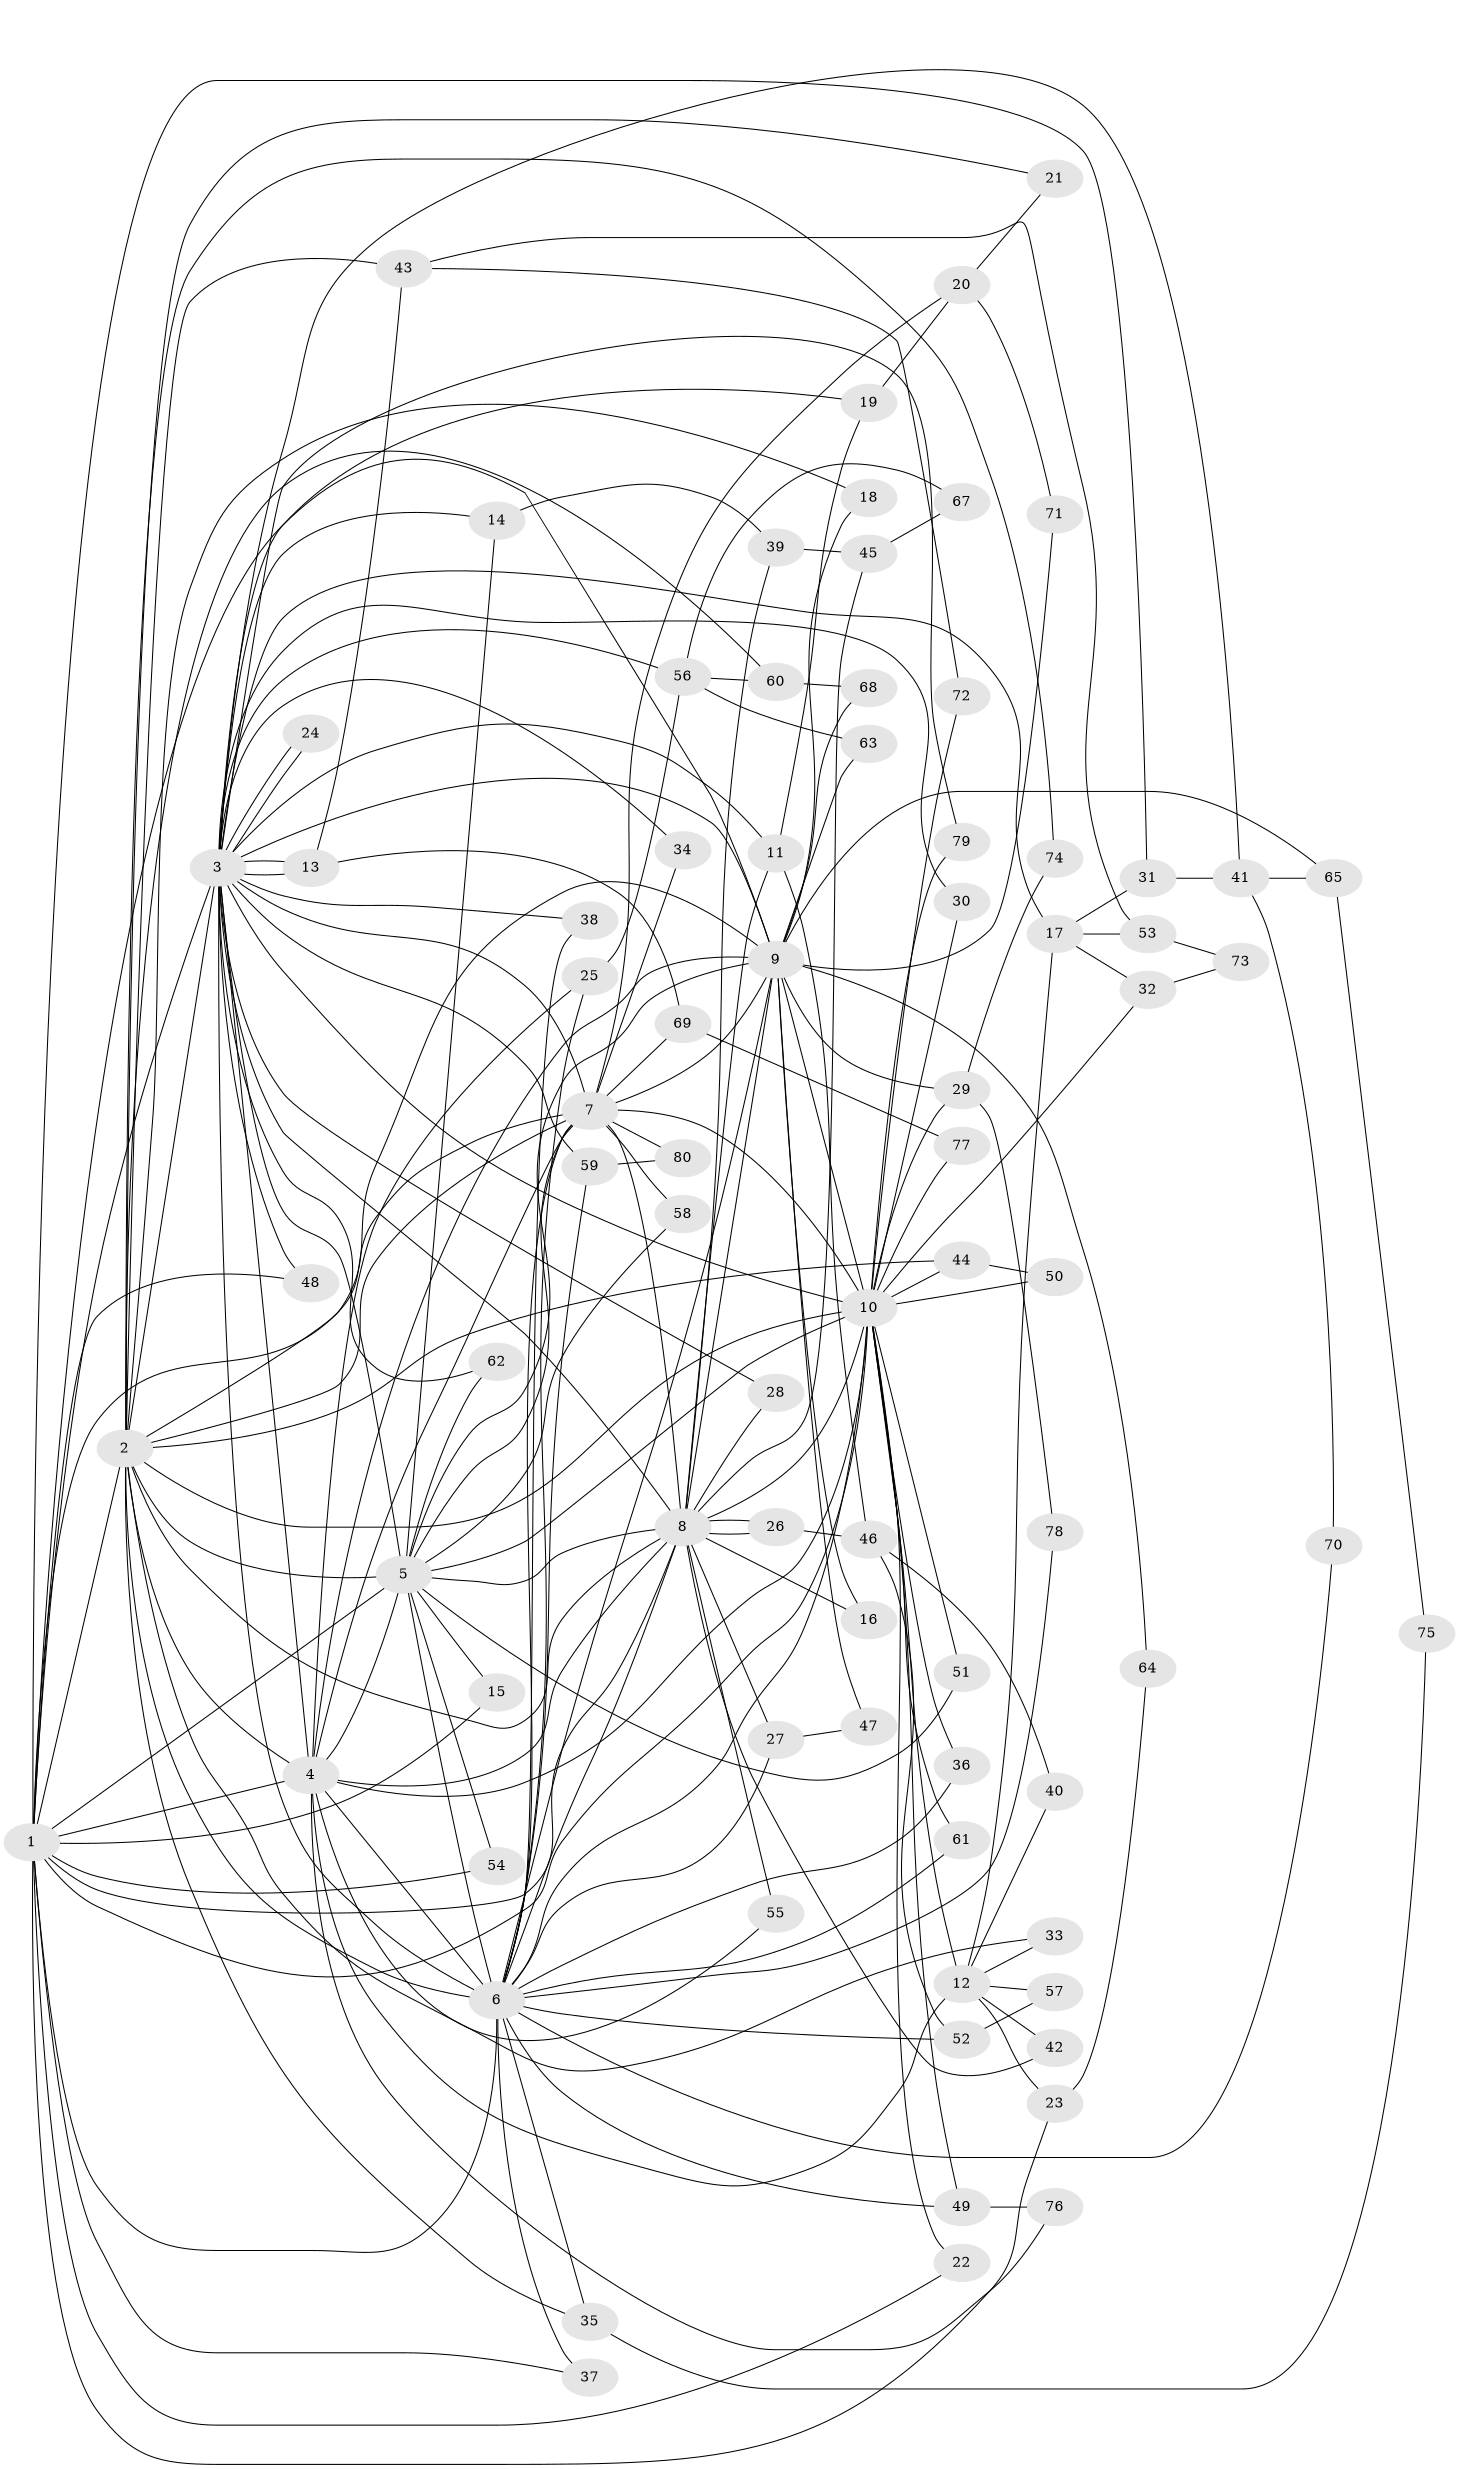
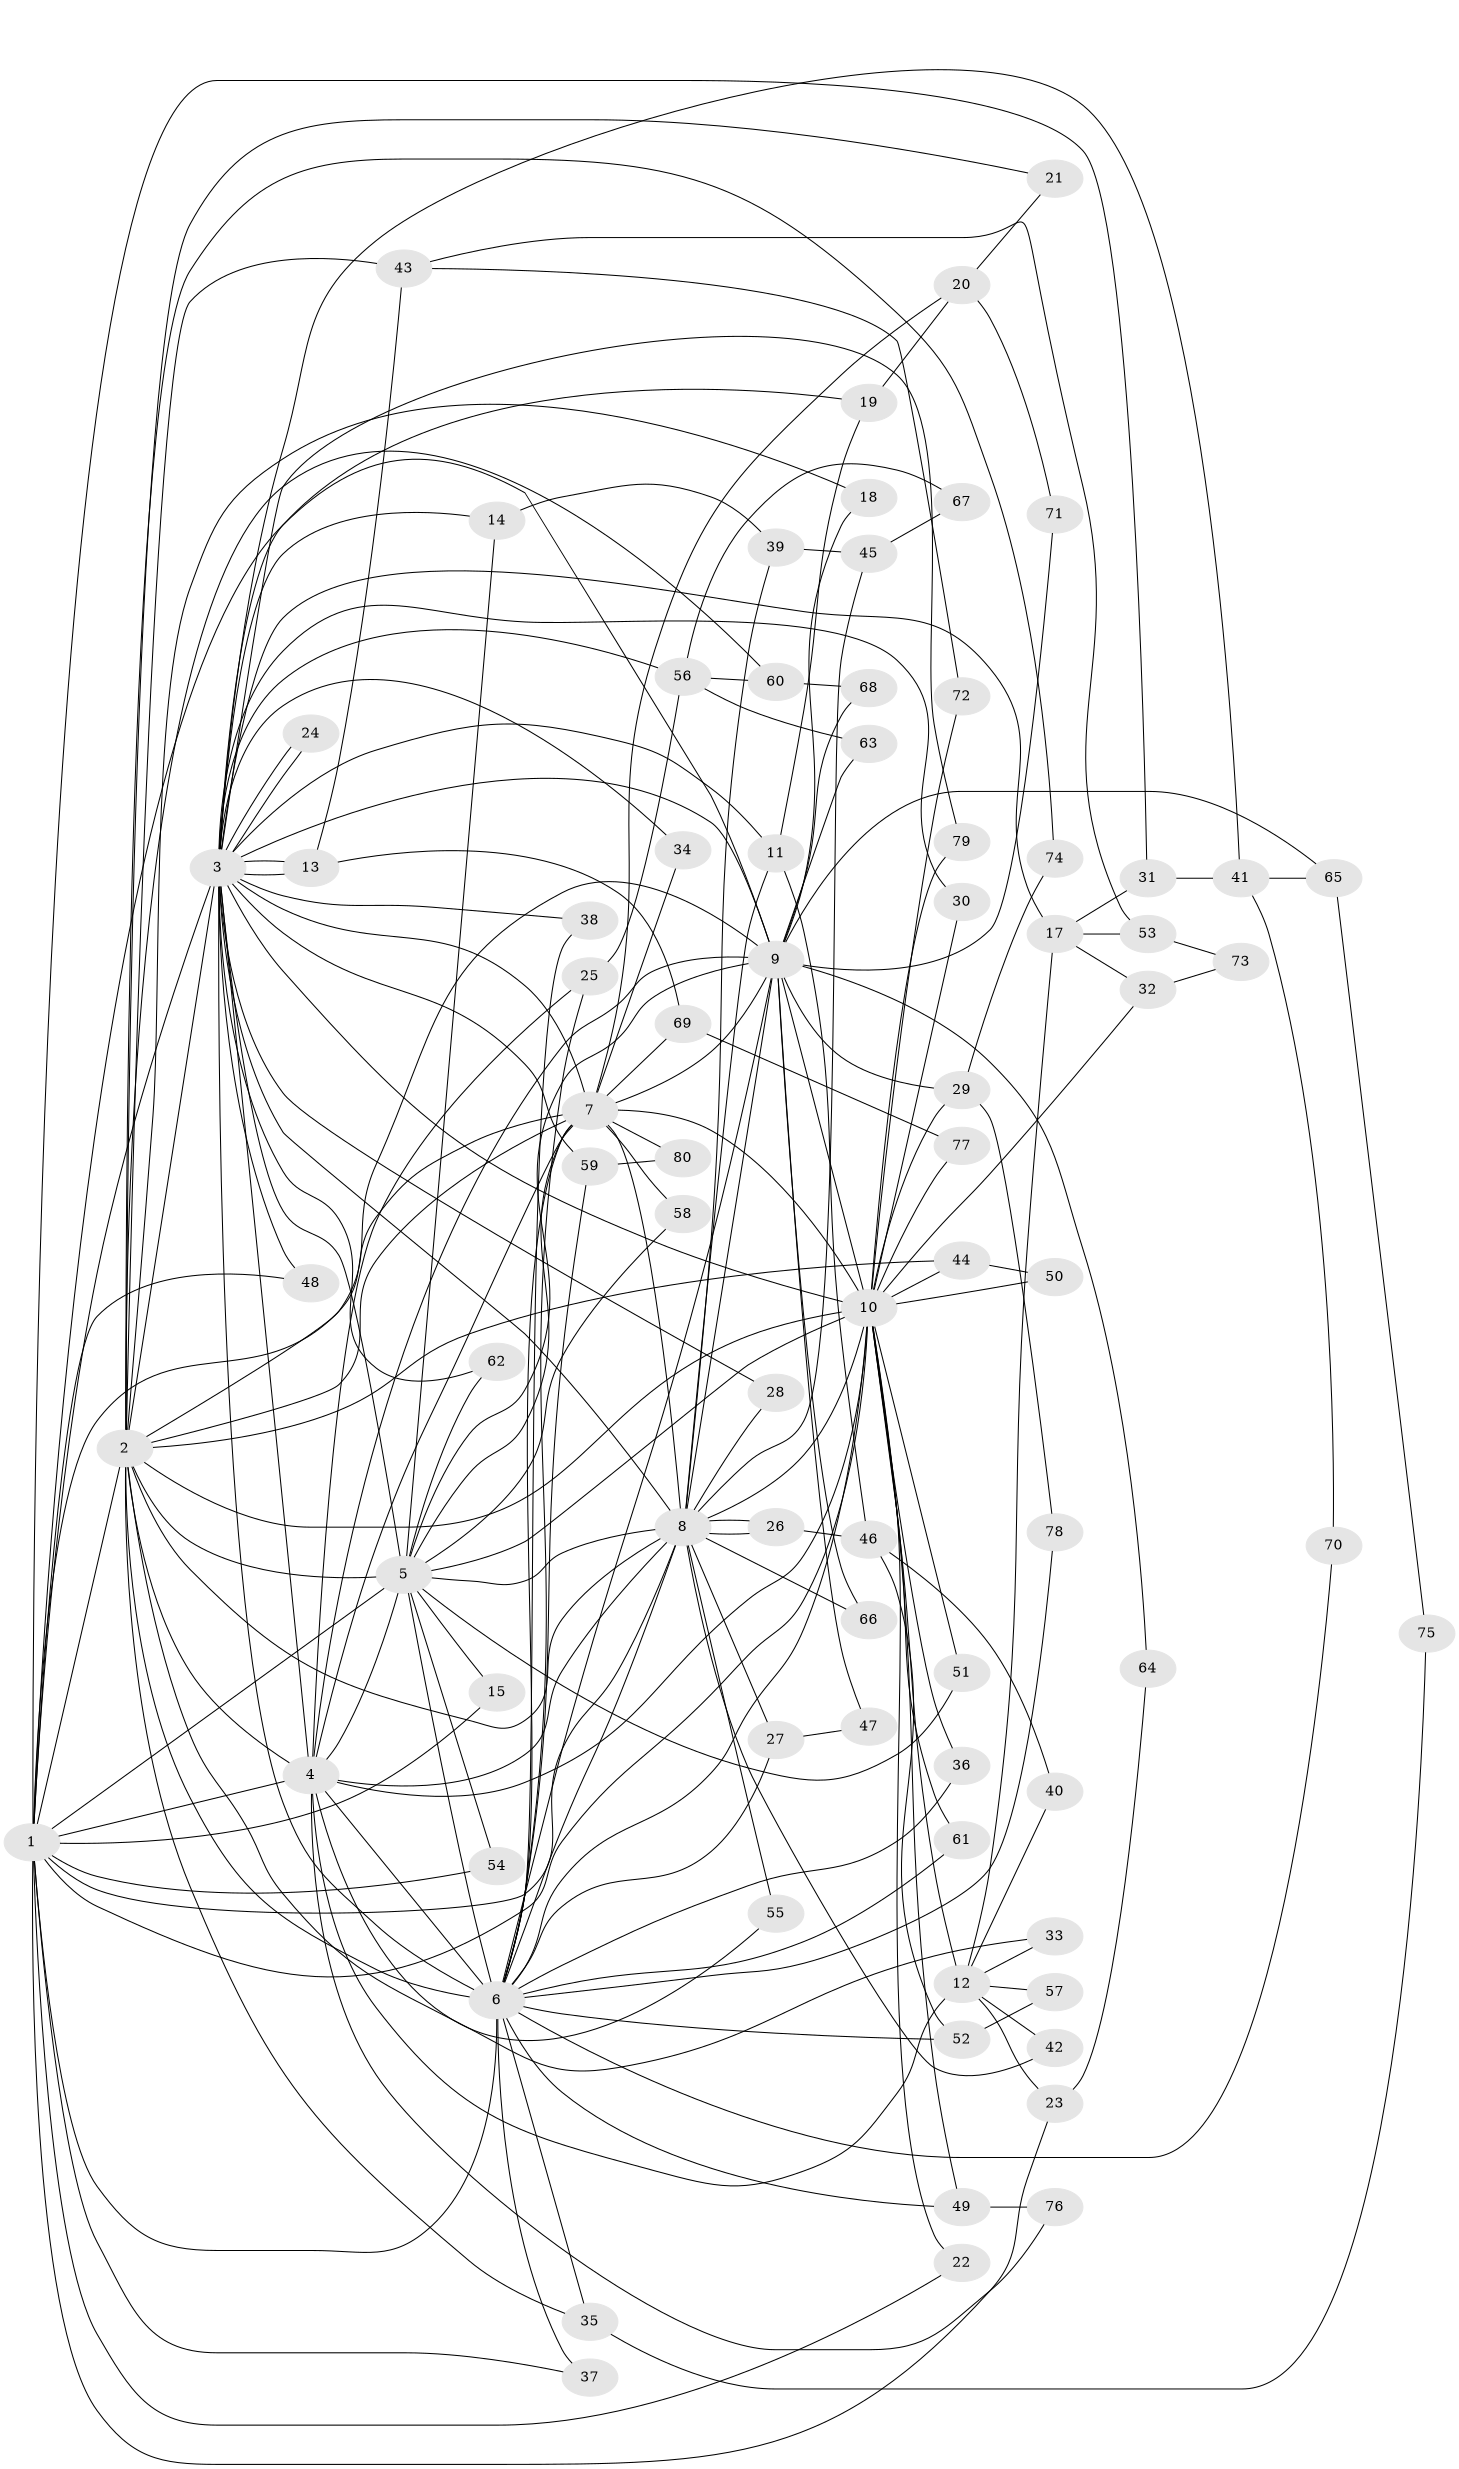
node "16": label "16" -> "66"
